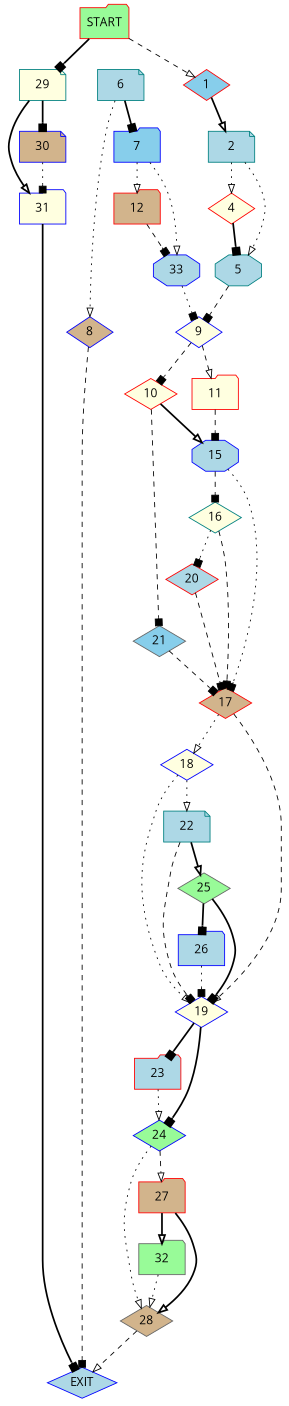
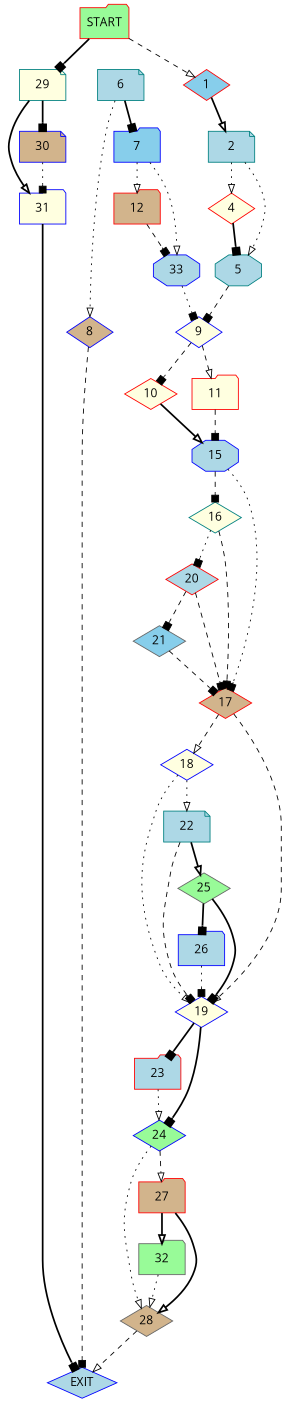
edge "10" -> "21": now "20" -> "21"
edge "17" -> "18": style dotted -> dashed
